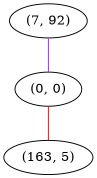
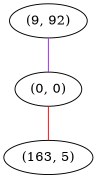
node "(7, 92)": label "(7, 92)" -> "(9, 92)"
